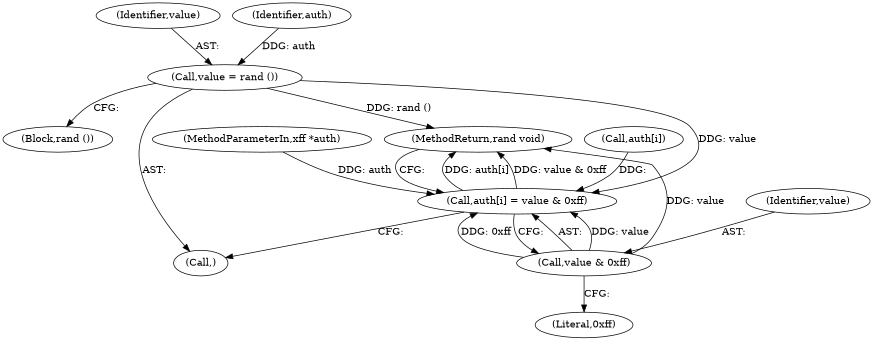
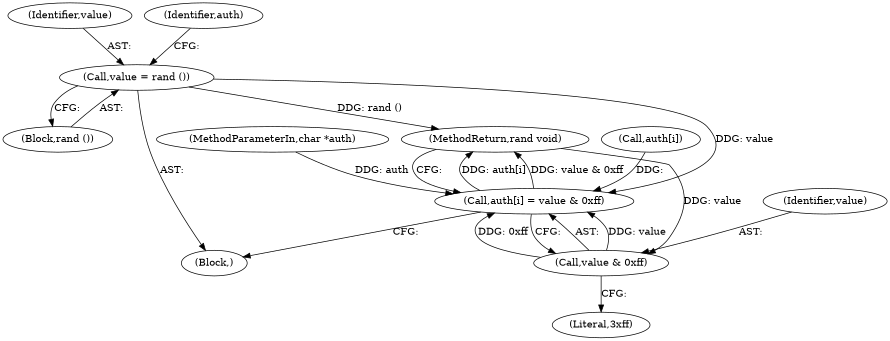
edge "(Identifier,auth)" -> "(Call,value = rand ())": label "DDG: auth" -> "CFG: "
edge "(Block,rand ())" -> "(Call,value = rand ())": added, label "AST:"
node "(MethodParameterIn,xff *auth)": label "(MethodParameterIn,xff *auth)" -> "(MethodParameterIn,char *auth)"
edge "(Call,value & 0xff)" -> "(MethodReturn,rand void)": reversed
node "(Call,)": label "(Call,)" -> "(Block,)"
node "(Literal,0xff)": label "(Literal,0xff)" -> "(Literal,3xff)"
